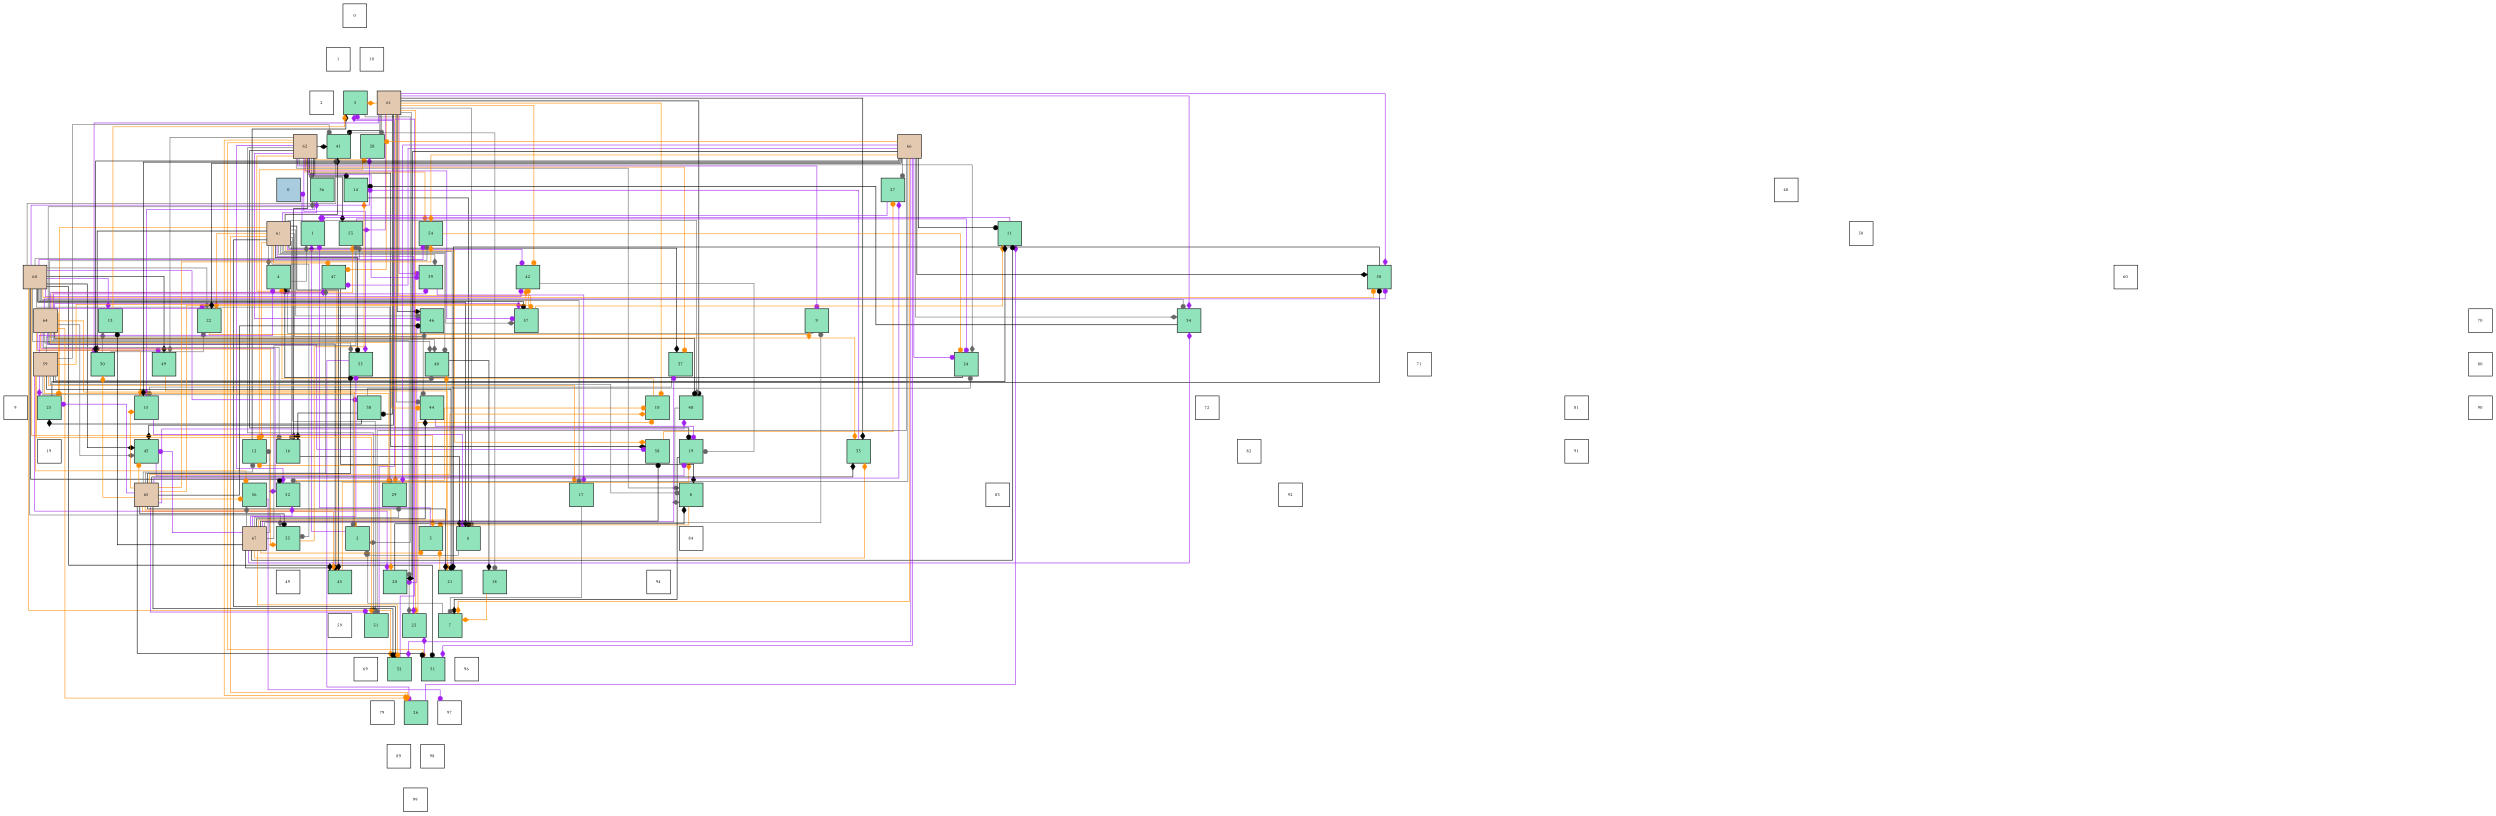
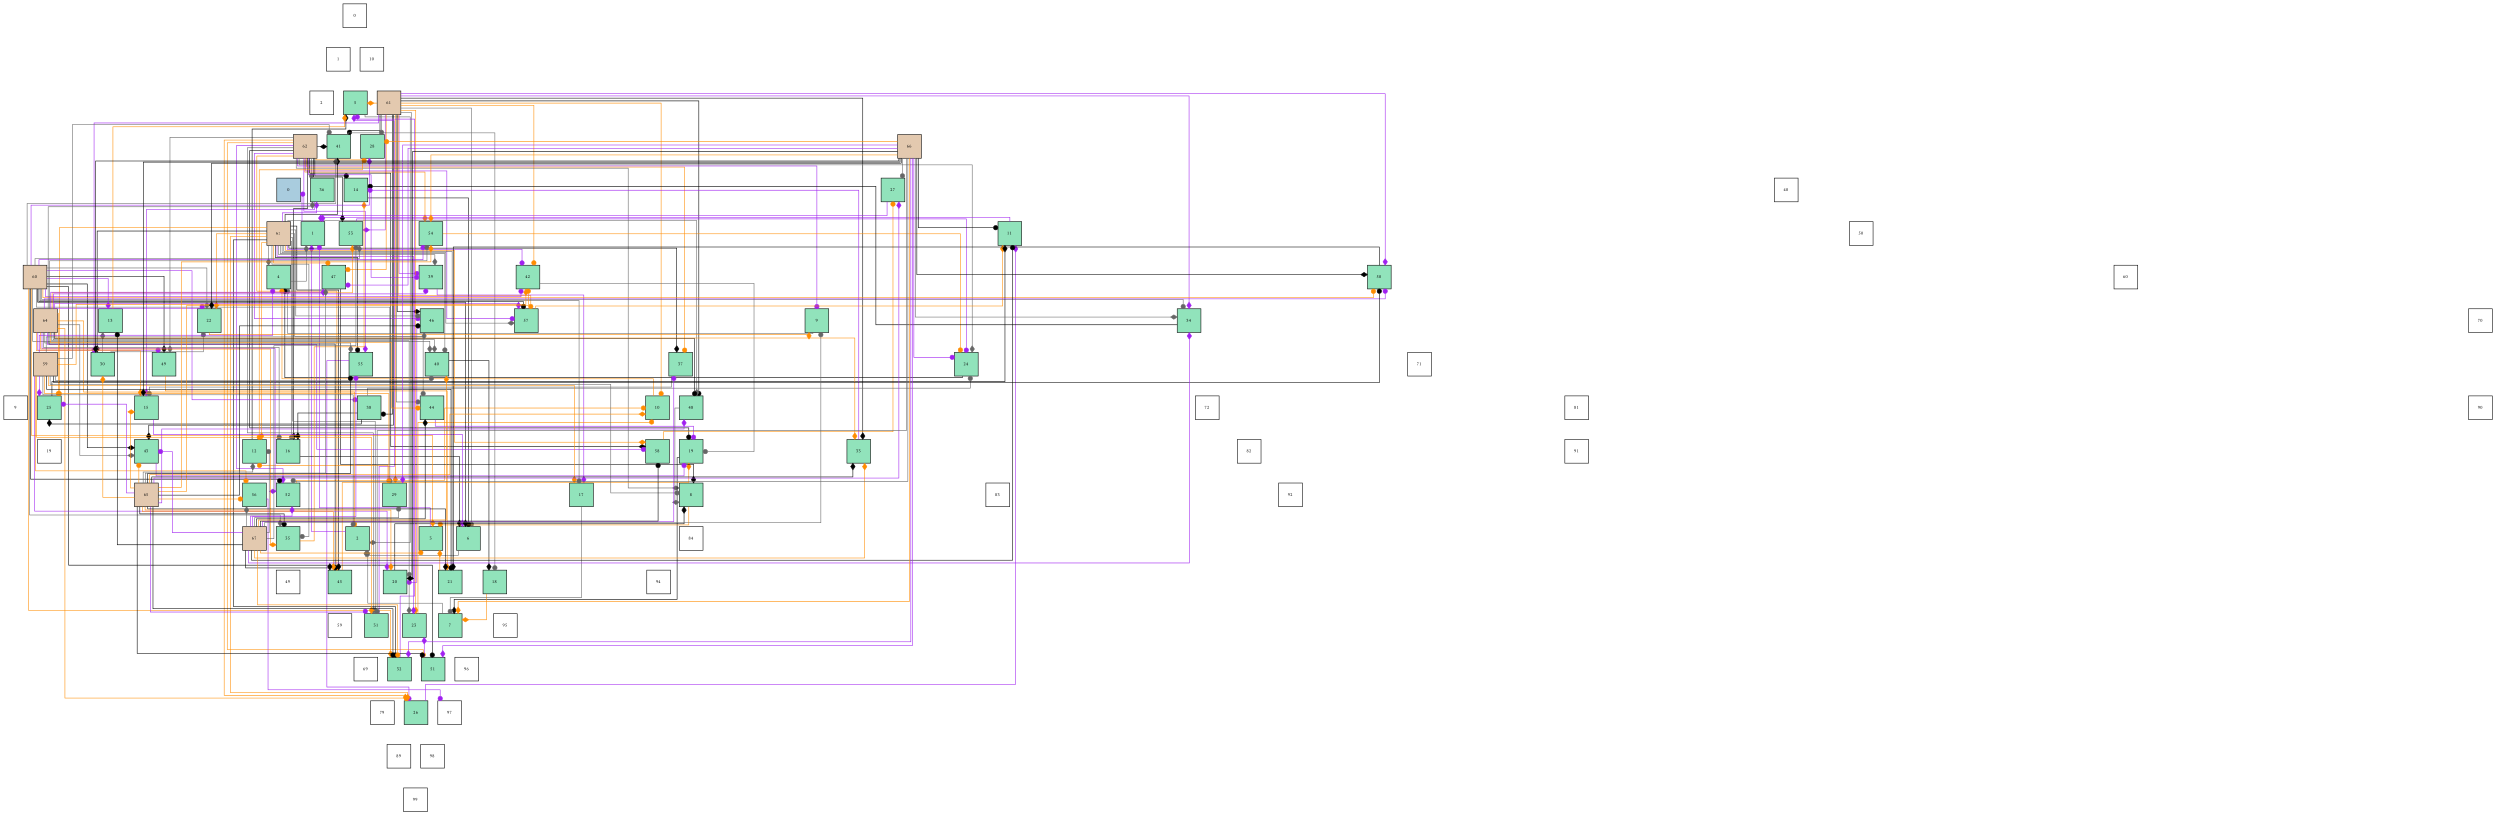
node "80": removed
edge "65" -> "12": arrowhead dot -> diamond
node "95": added
